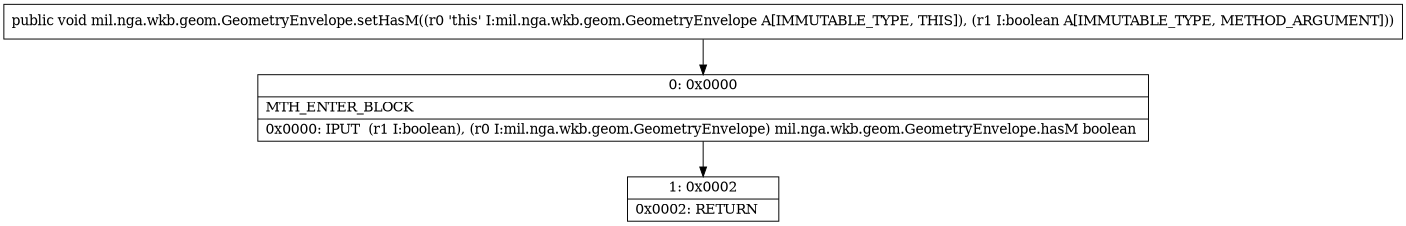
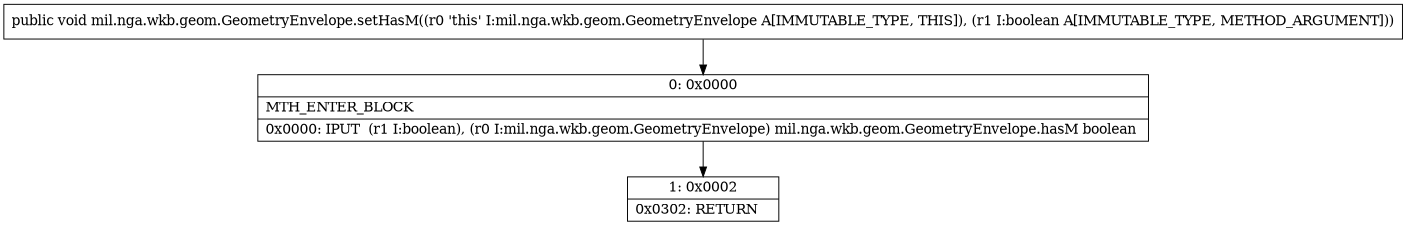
node "1: 0x0002": text "0x0002: RETURN" -> "0x0302: RETURN"
